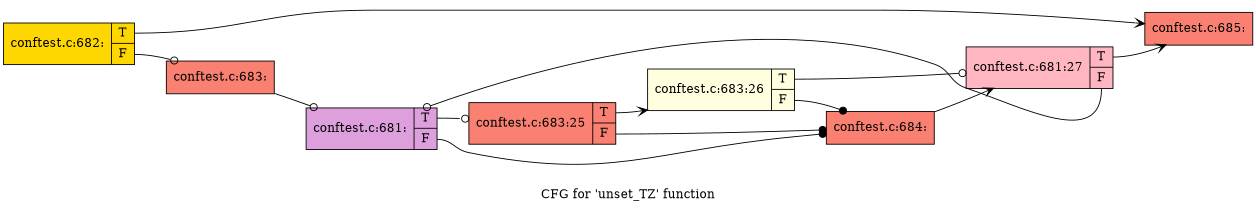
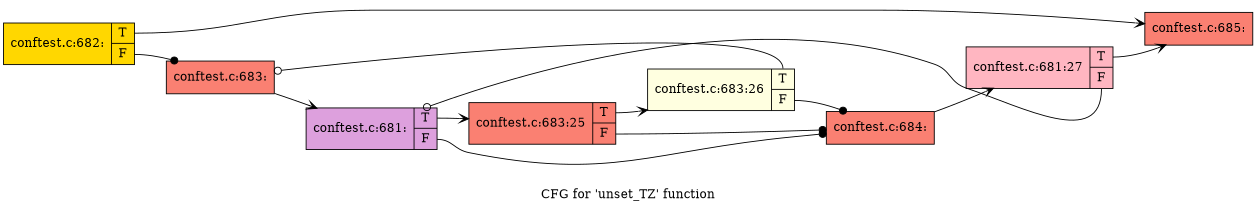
edge "conftest.c:682:" -> "conftest.c:683:": arrowhead odot -> dot
edge "conftest.c:683:26" -> "conftest.c:681:27": now "conftest.c:683:26" -> "conftest.c:683:"
edge "conftest.c:683:" -> "conftest.c:681:": arrowhead odot -> vee
edge "conftest.c:681:" -> "conftest.c:683:25": arrowhead odot -> vee
